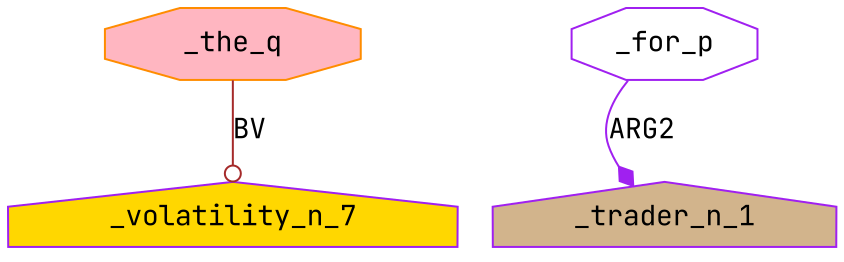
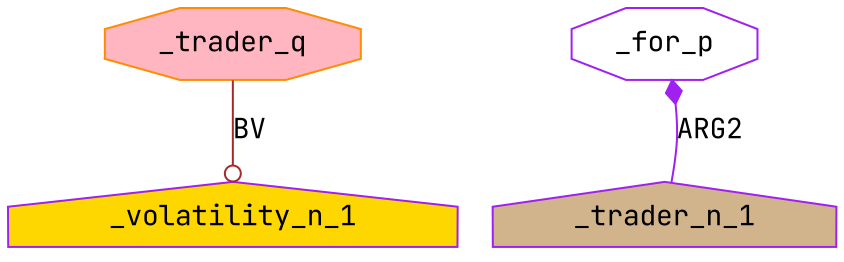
node "_the_q": label "_the_q" -> "_trader_q"
edge "_for_p" -> "_trader_n_1": reversed
node "_volatility_n_7": label "_volatility_n_7" -> "_volatility_n_1"
